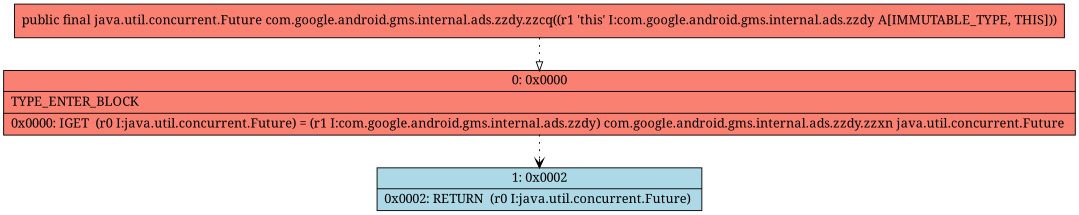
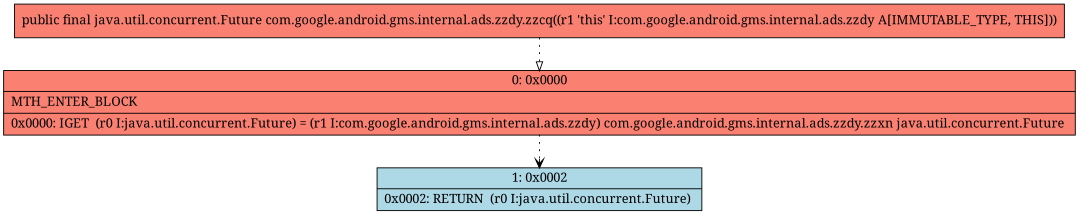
node "0: 0x0000": text "TYPE_ENTER_BLOCK" -> "MTH_ENTER_BLOCK"
